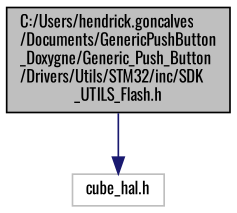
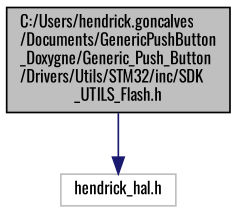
node "cube_hal.h": label "cube_hal.h" -> "hendrick_hal.h"
